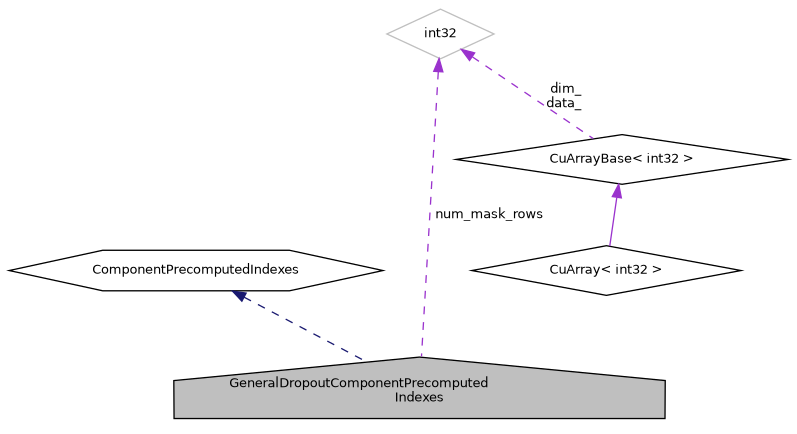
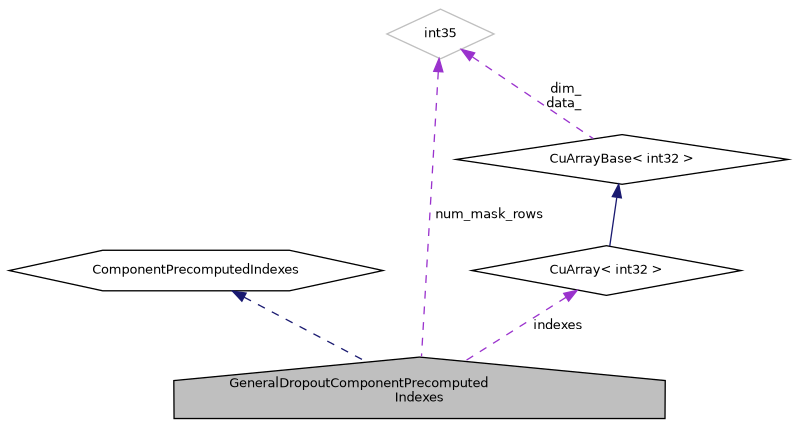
node "int32": label "int32" -> "int35"
edge "CuArray< int32 >" -> "CuArrayBase< int32 >": color darkorchid3 -> midnightblue
edge "GeneralDropoutComponentPrecomputed Indexes" -> "CuArray< int32 >": added, label "indexes"
